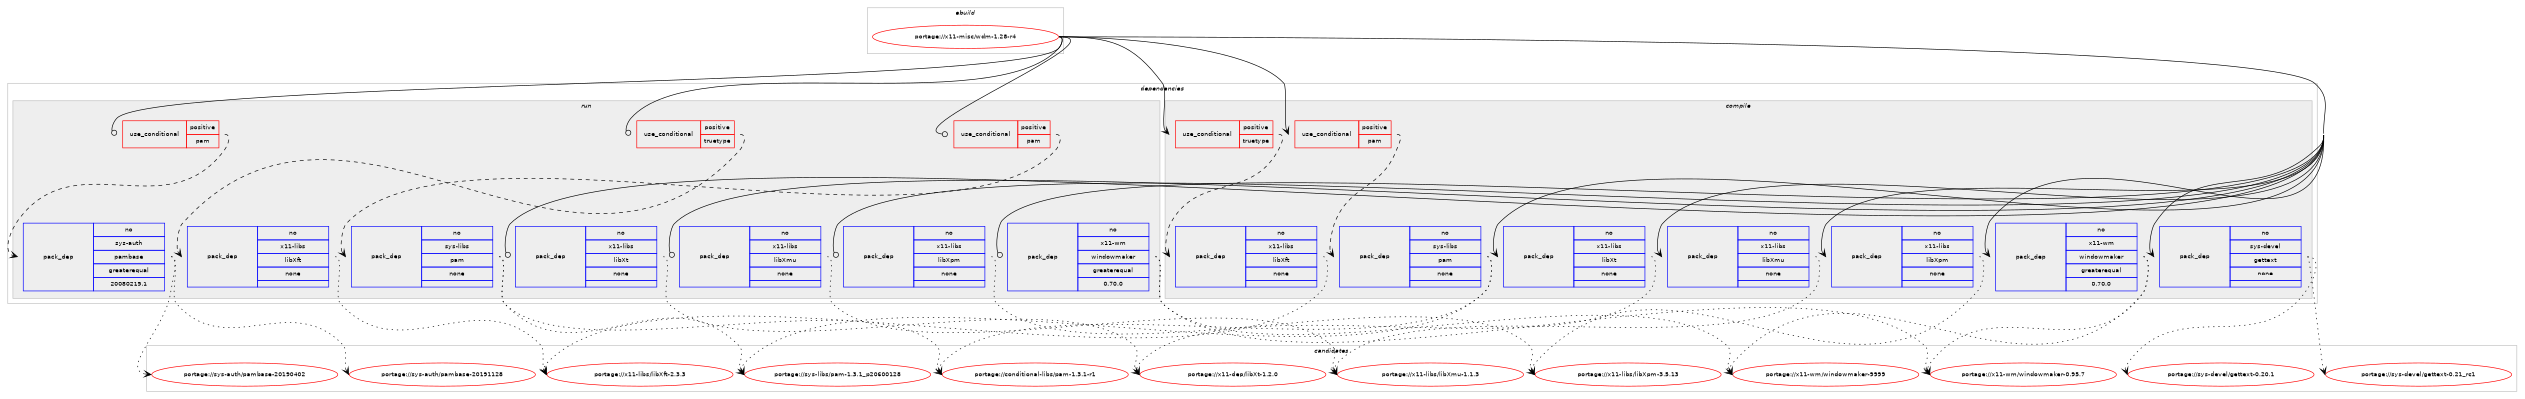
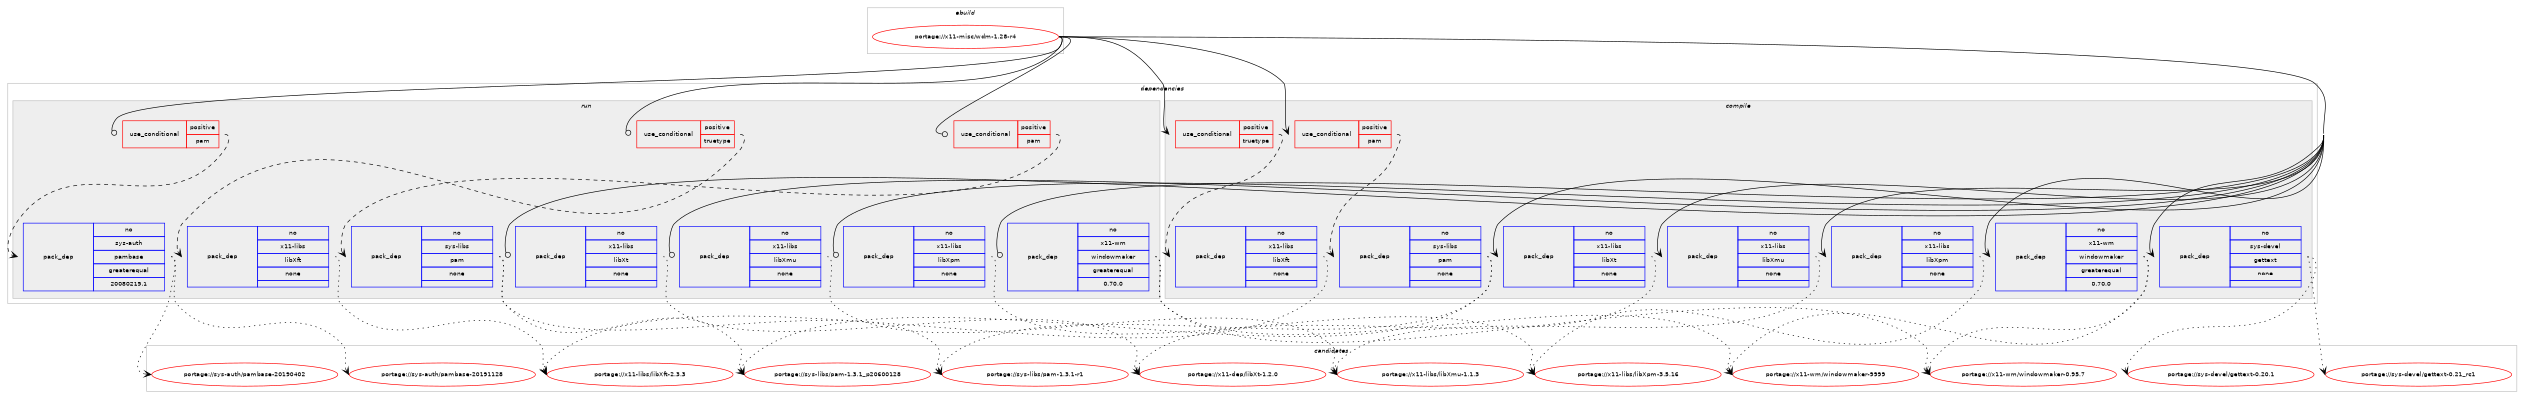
node "portage://conditional-libs/pam-1.3.1-r1": label "portage://conditional-libs/pam-1.3.1-r1" -> "portage://sys-libs/pam-1.3.1-r1"
node "portage://x11-libs/libXpm-3.5.13": label "portage://x11-libs/libXpm-3.5.13" -> "portage://x11-libs/libXpm-3.5.16"
